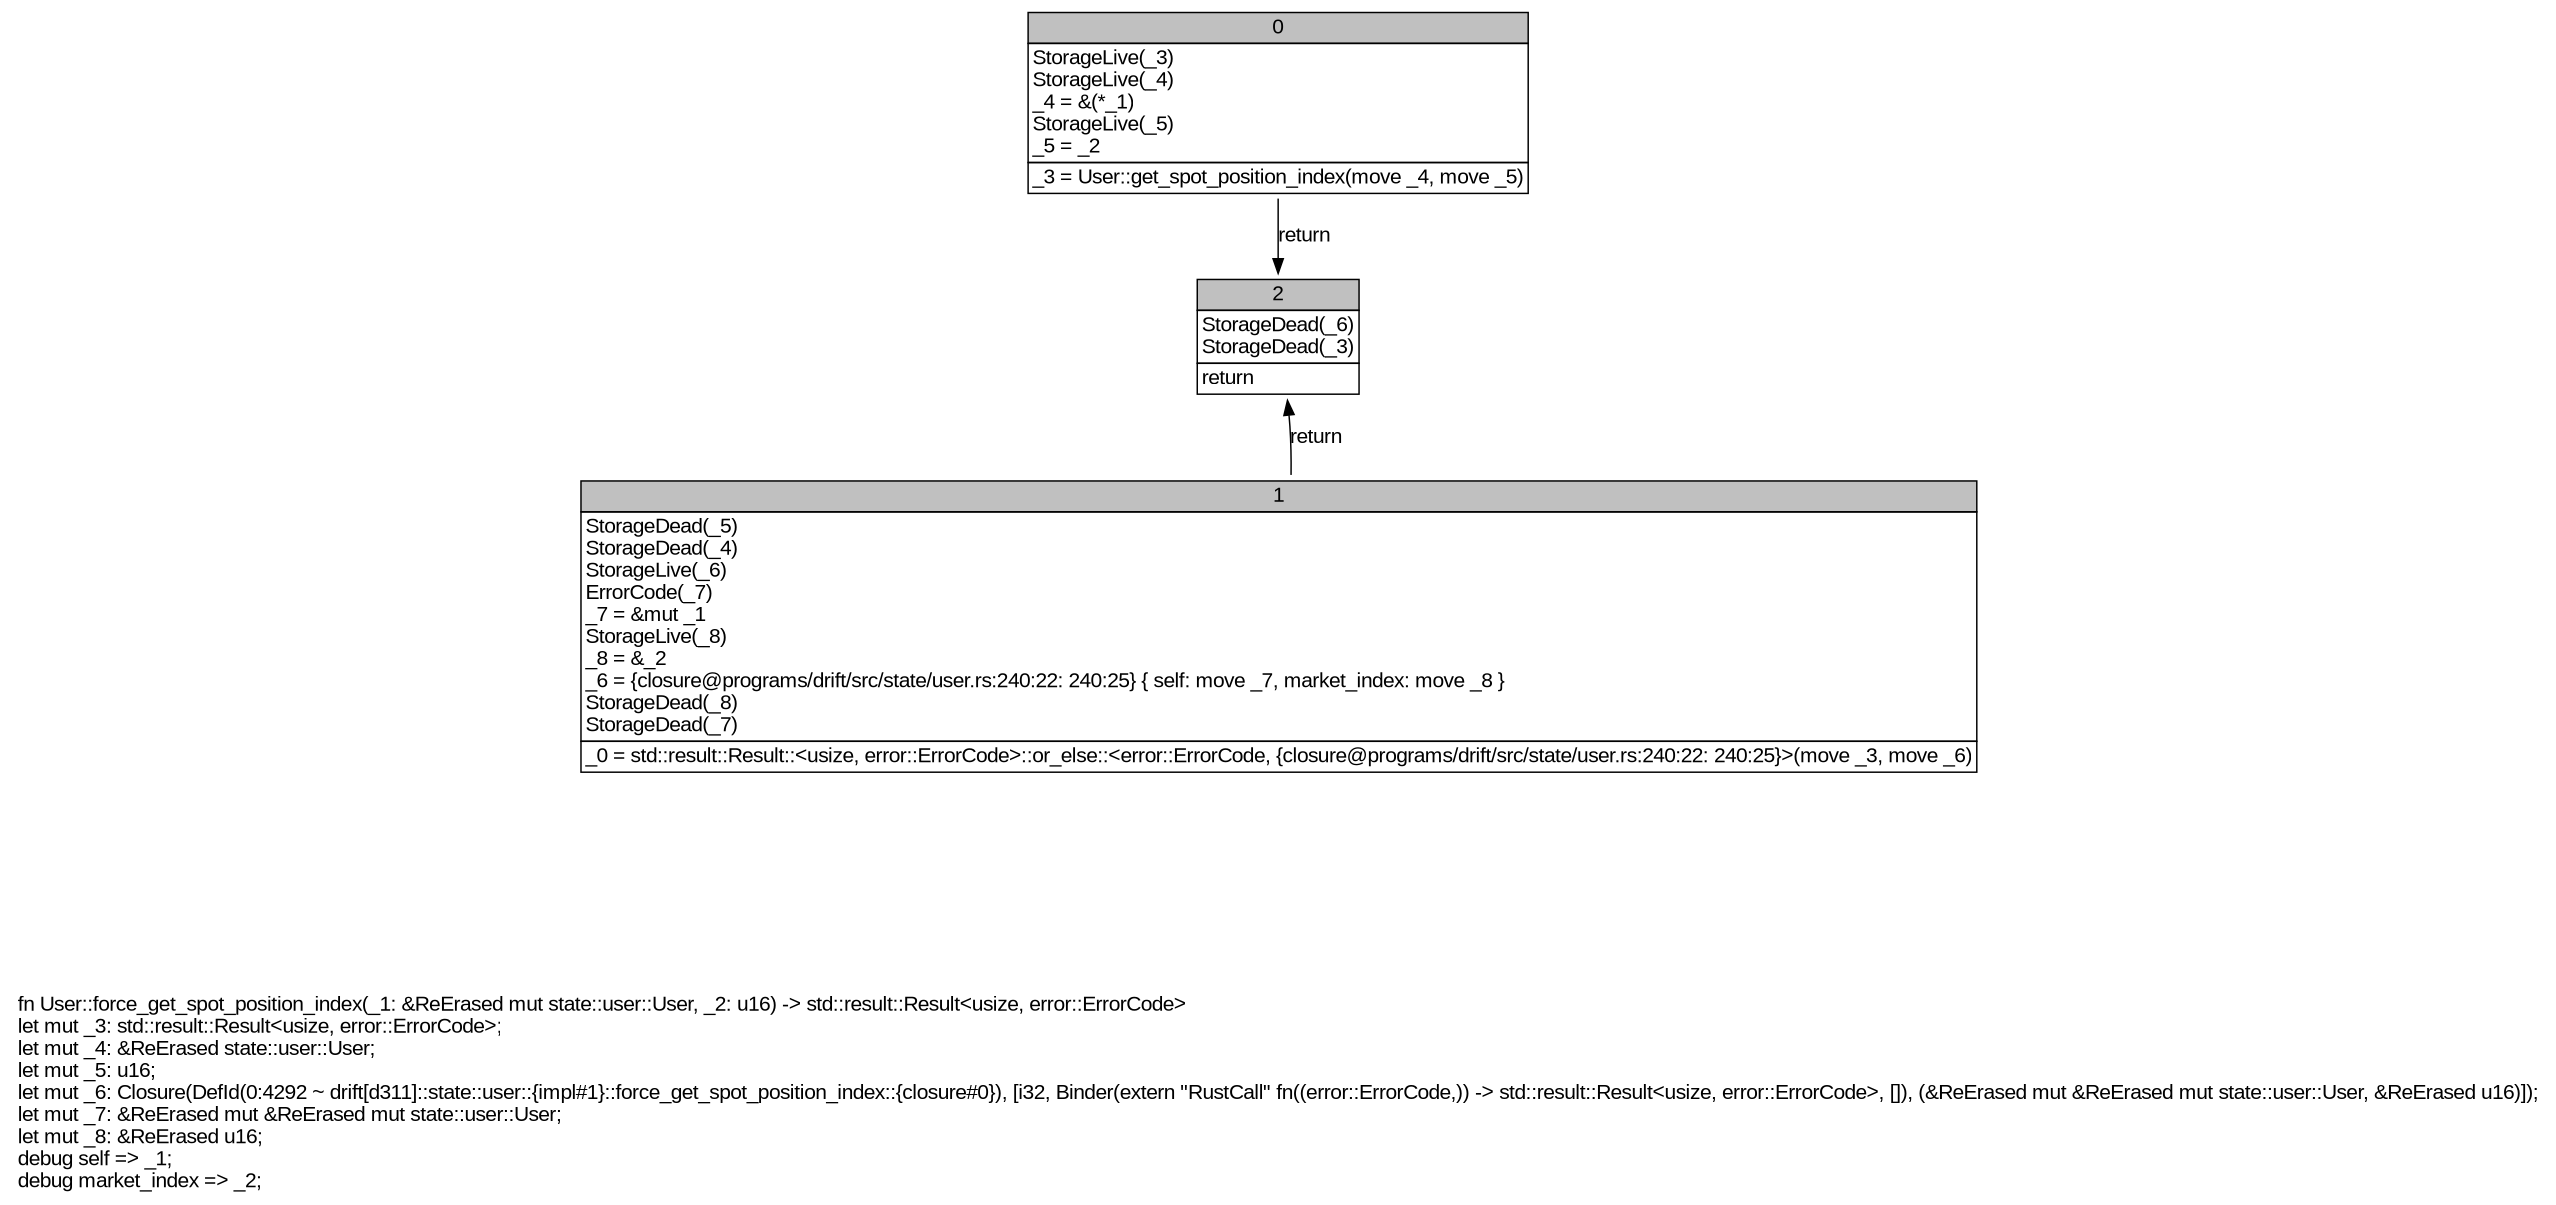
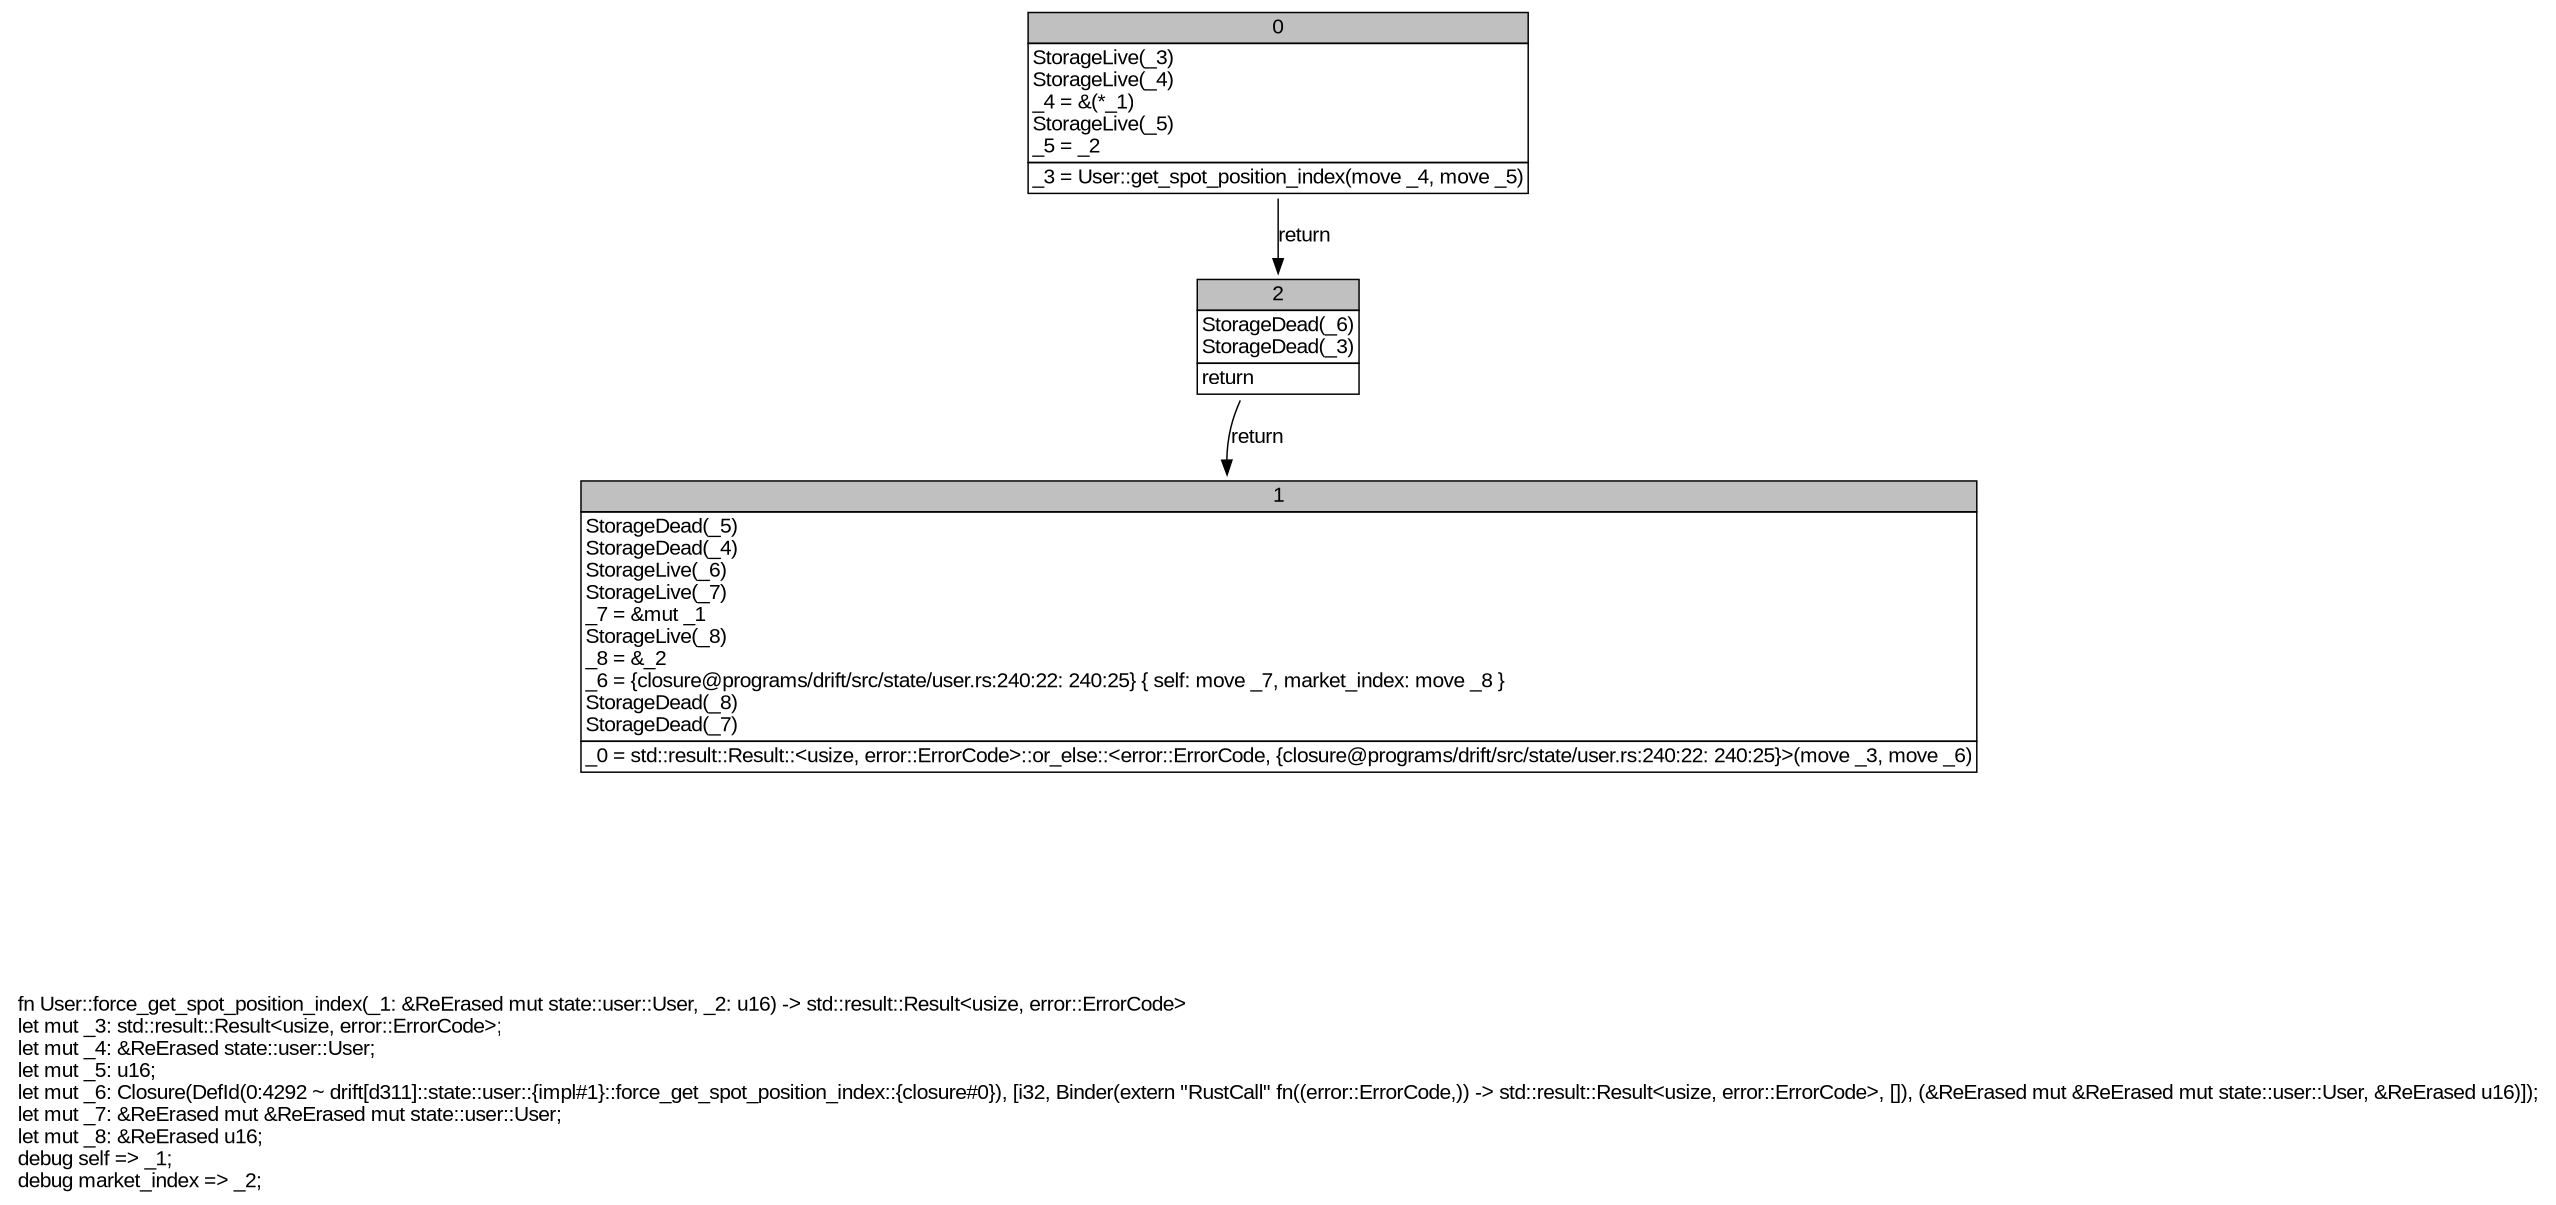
edge "1" -> "2": reversed
node "1": text "ErrorCode(_7)" -> "StorageLive(_7)"
